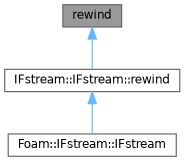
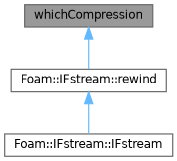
node "rewind": label "rewind" -> "whichCompression"
node "IFstream::IFstream::rewind": label "IFstream::IFstream::rewind" -> "Foam::IFstream::rewind"
